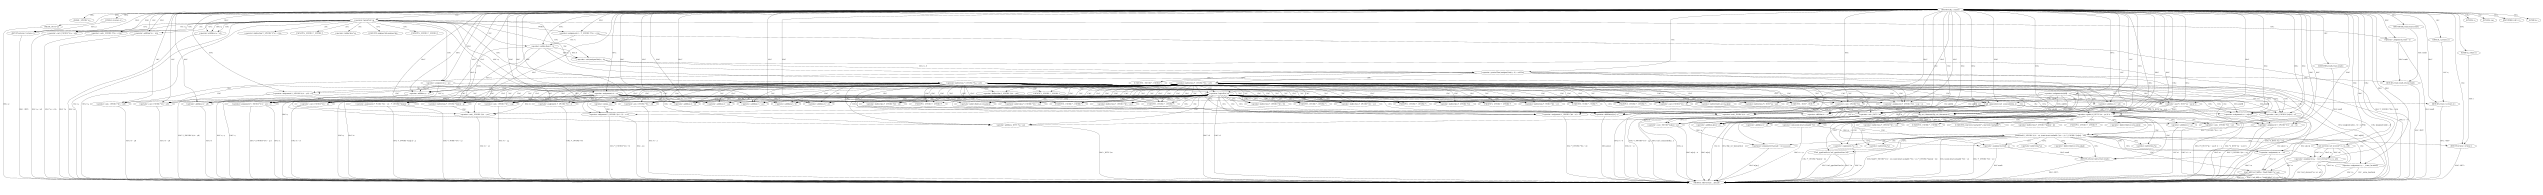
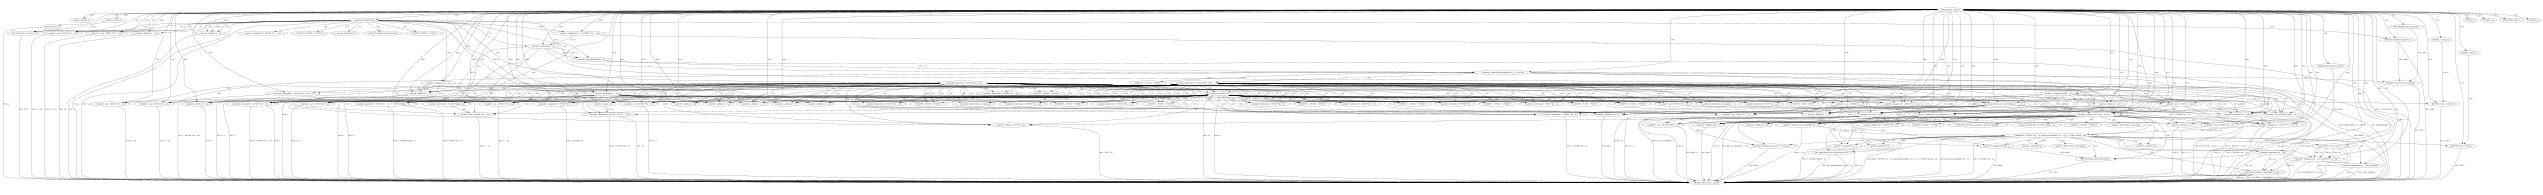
edge "(<operator>.indirection,*(_DWORD *)(v4 + 328))" -> "(<operator>.cast,(_DWORD *)(v6 + 16))": removed, label "CDG:"
edge "(<operator>.assignment,*(_DWORD *)(v6 + 324) = v5)" -> "(METHOD_RETURN,int __fastcall)": now "(<operator>.assignment,*(_DWORD *)(v6 + 324) = v5)" -> "(<operator>.assignment,*(_DWORD *)(v6 + 20) = v11)"
